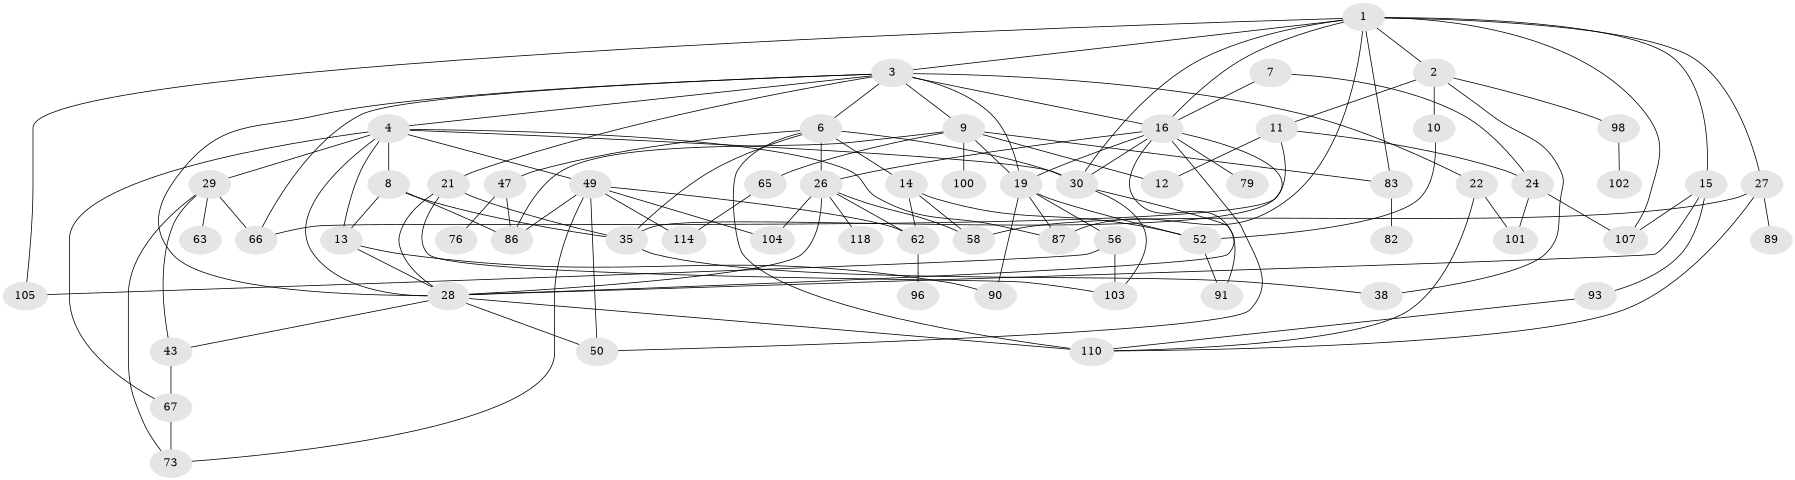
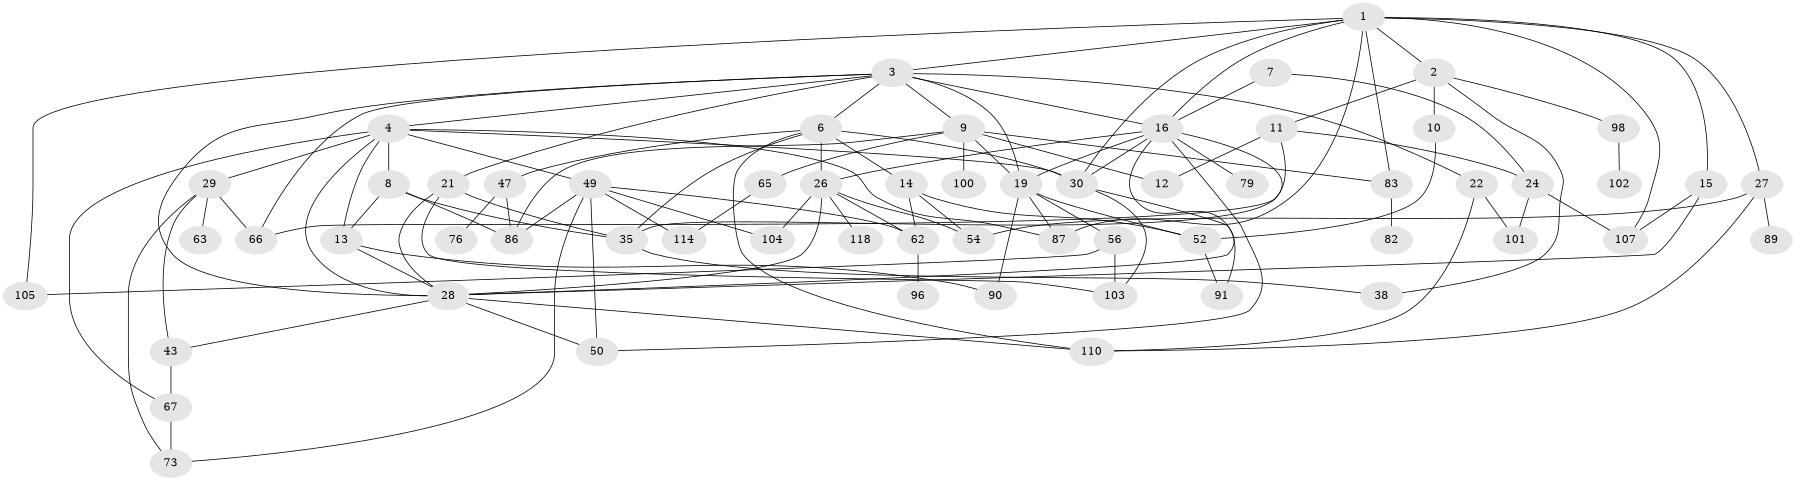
node "58": label "58" -> "54"
node "93": removed
